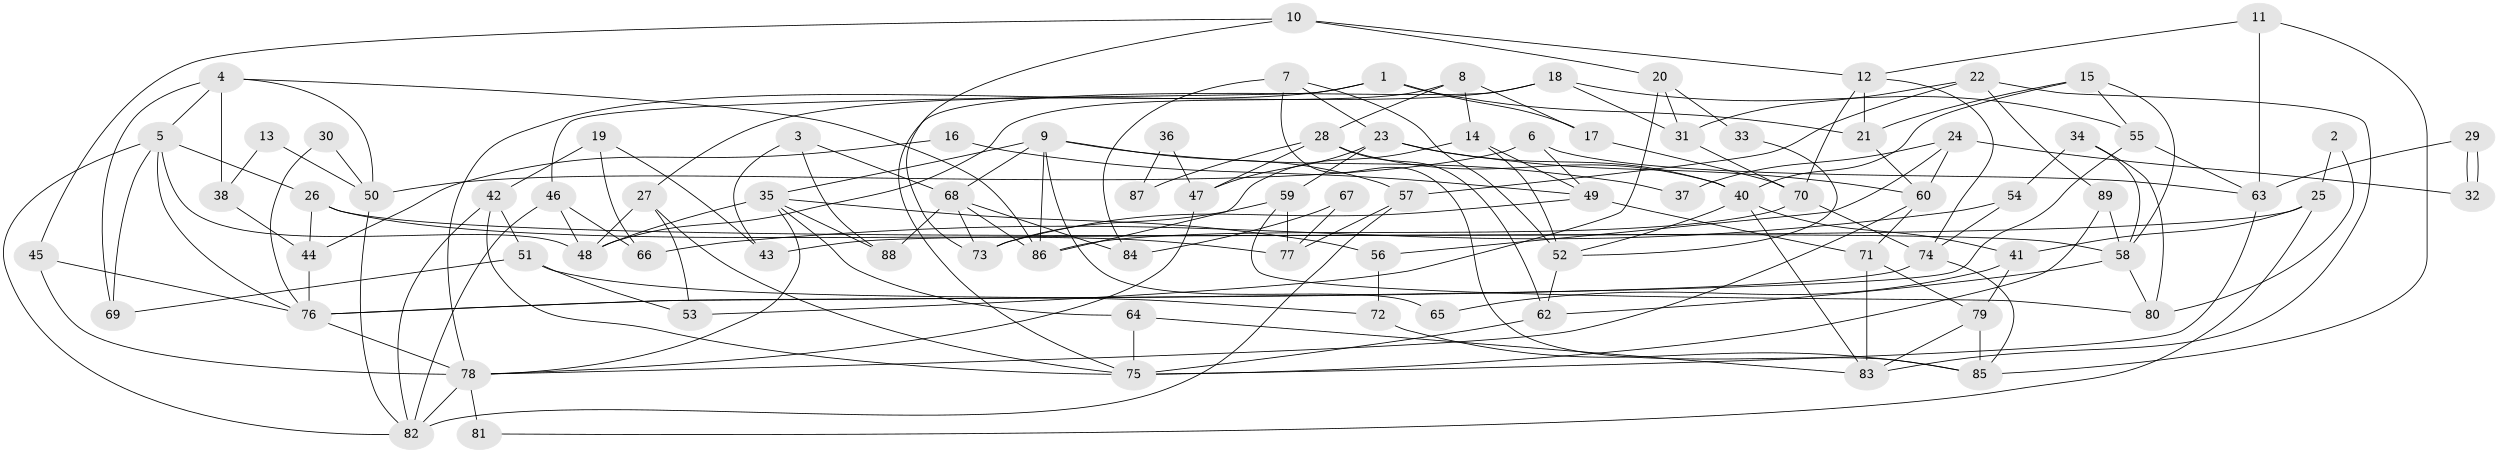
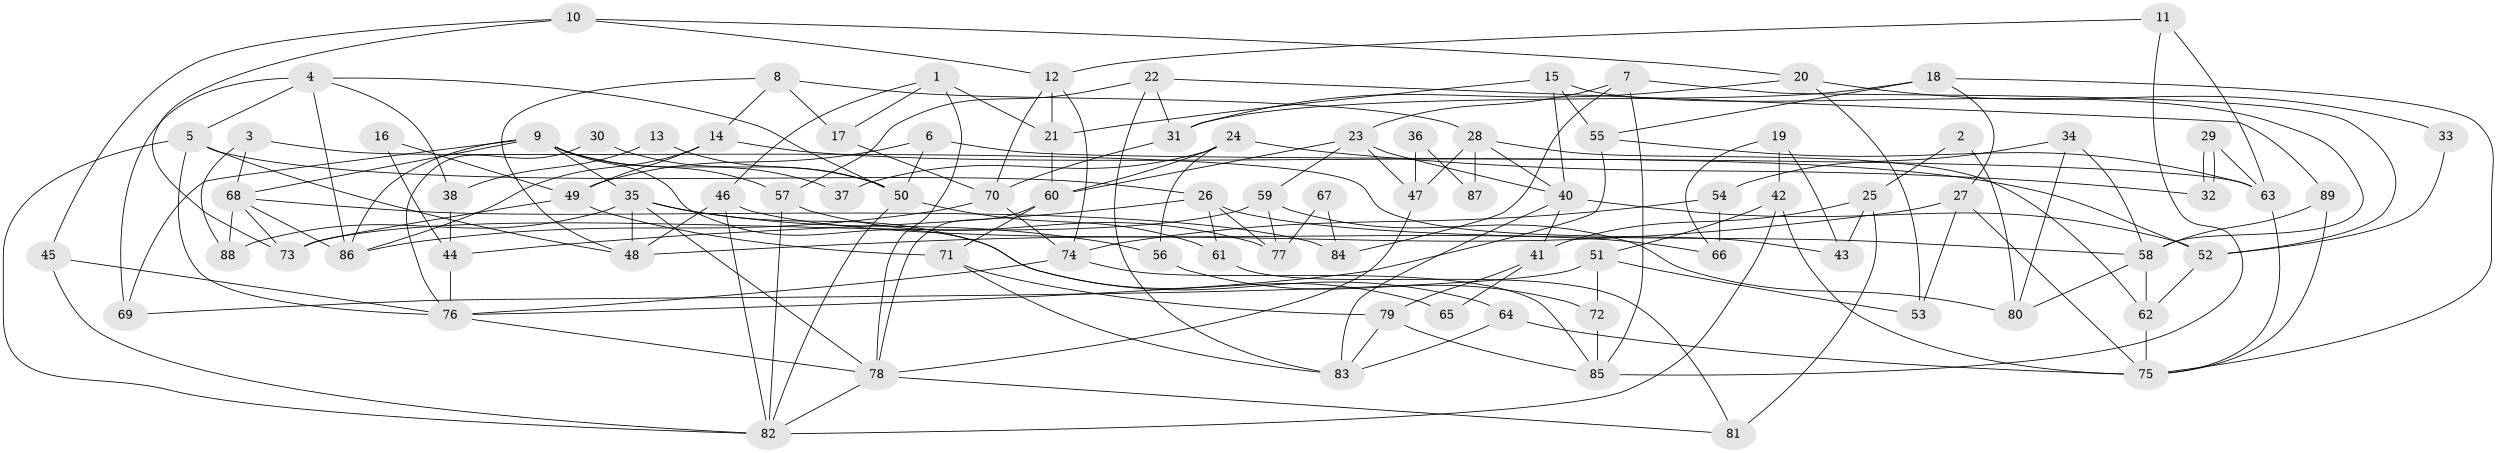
edge "5" -- "69": now "9" -- "69"
node "61": added
edge "45" -- "78": now "45" -- "82"
